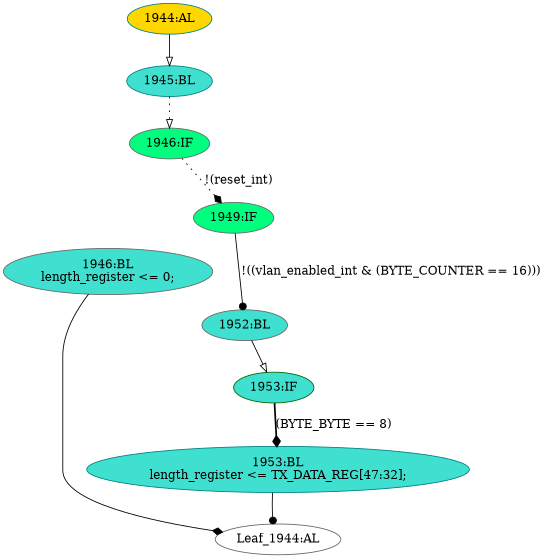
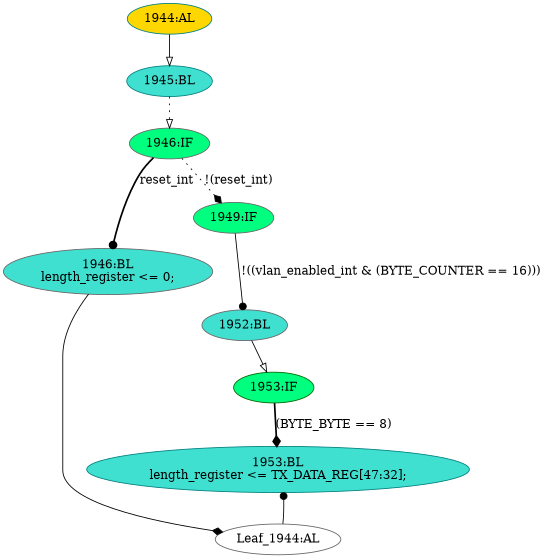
edge "1946:IF" -> "1946:BL length_register <= 0;": added, label "reset_int"
node "1953:IF": fillcolor turquoise -> springgreen
edge "1953:BL length_register <= TX_DATA_REG[47:32];" -> "Leaf_1944:AL": reversed
